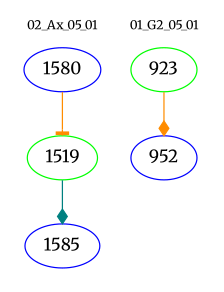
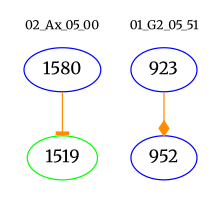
cluster "02_Ax_05_01": label "02_Ax_05_01" -> "02_Ax_05_00"
cluster "01_G2_05_01": label "01_G2_05_01" -> "01_G2_05_51"
node "923": color green -> blue
node "1585": removed
